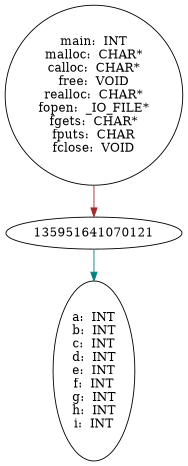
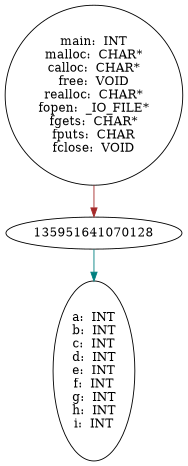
node "135951641070121": label "135951641070121" -> "135951641070128"
